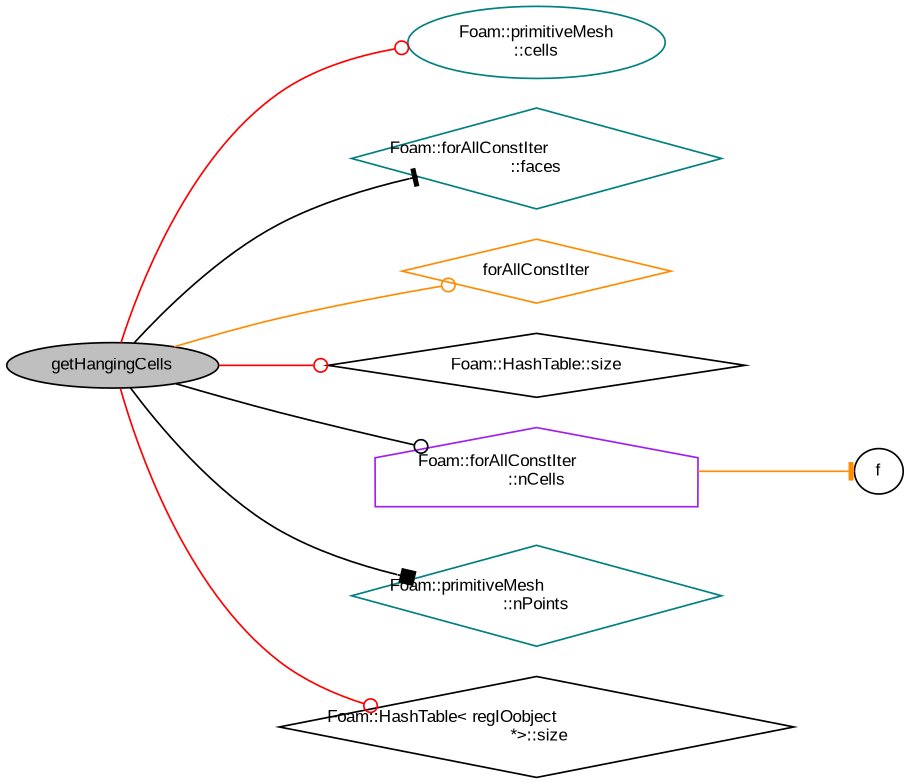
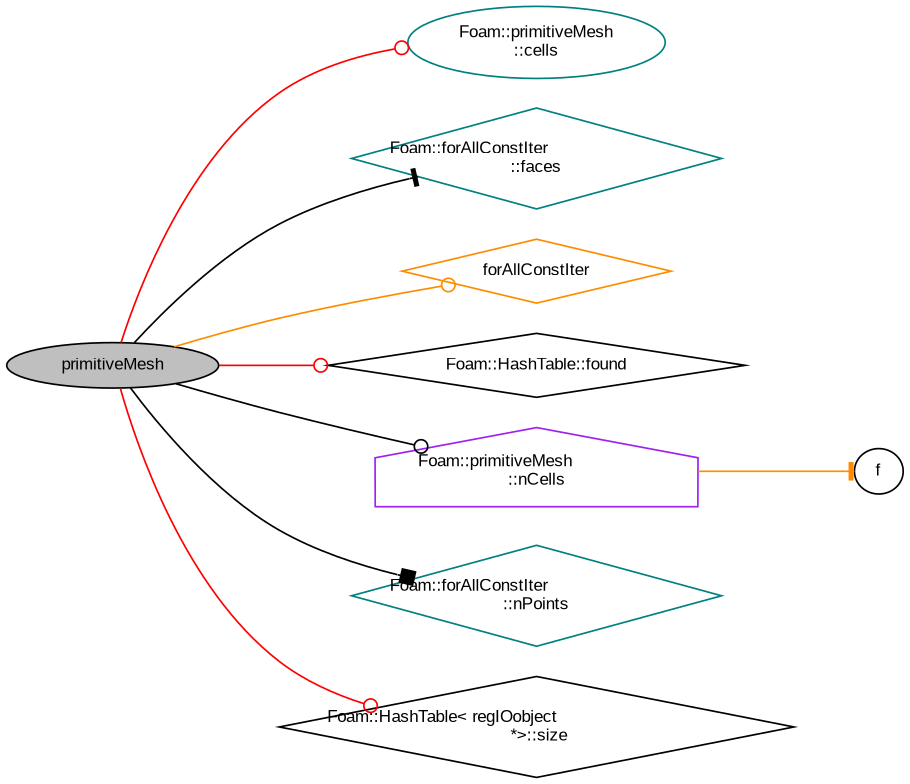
node "getHangingCells": label "getHangingCells" -> "primitiveMesh"
node "Foam::HashTable::size": label "Foam::HashTable::size" -> "Foam::HashTable::found"
node "Foam::forAllConstIter ::nCells": label "Foam::forAllConstIter ::nCells" -> "Foam::primitiveMesh ::nCells"
node "Foam::primitiveMesh ::nPoints": label "Foam::primitiveMesh ::nPoints" -> "Foam::forAllConstIter ::nPoints"
